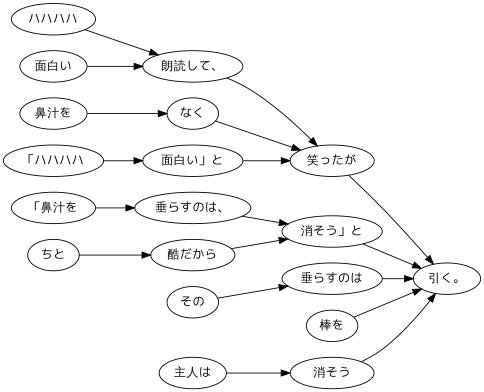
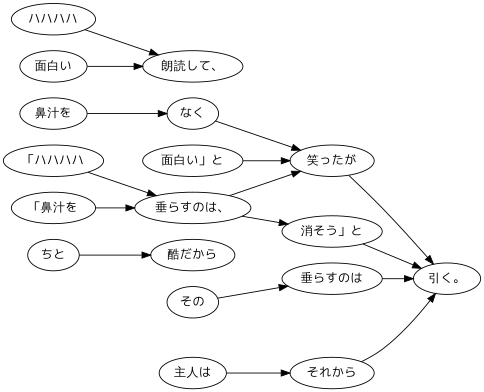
edge "朗読して、" -> "笑ったが": now "垂らすのは、" -> "笑ったが"
edge "「ハハハハ" -> "面白い」と": now "「ハハハハ" -> "垂らすのは、"
edge "酷だから" -> "消そう」と": removed
node "棒を": removed
node "消そう": label "消そう" -> "それから"
